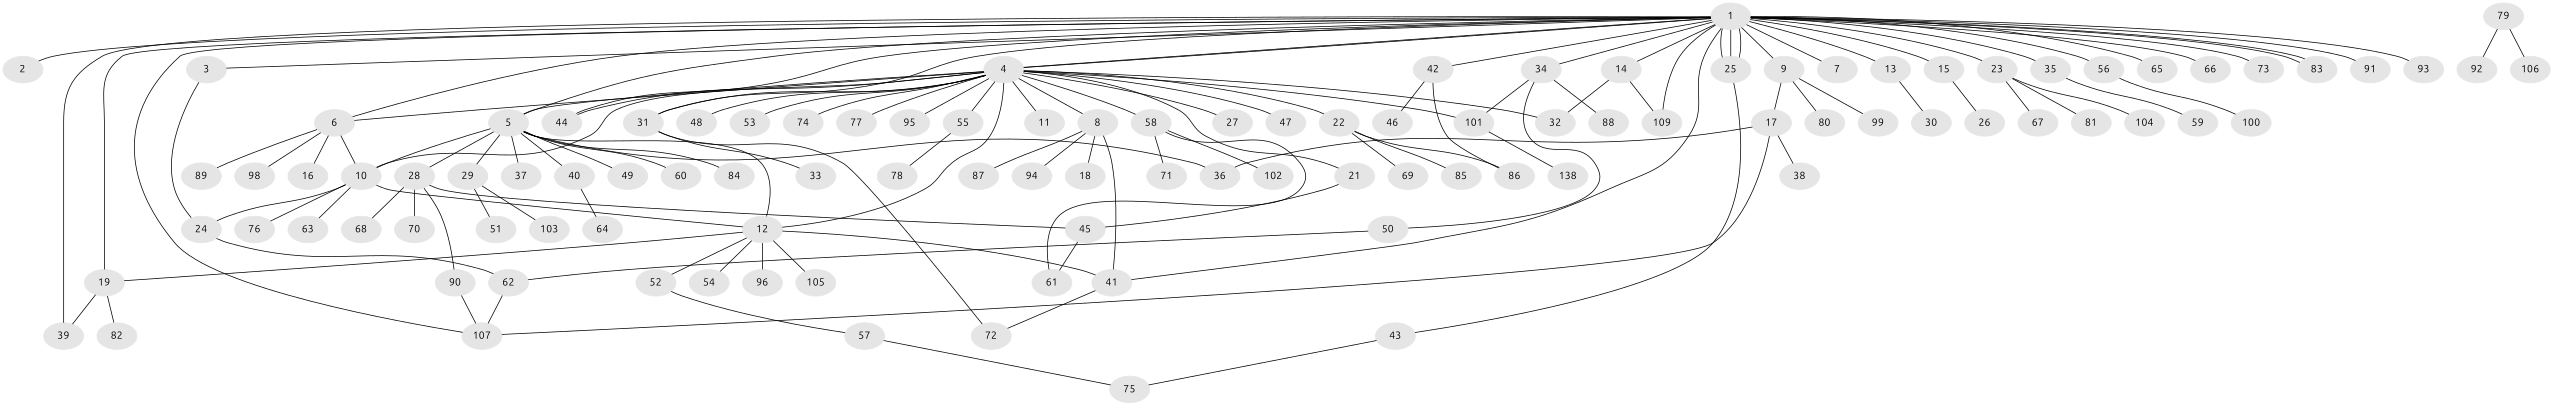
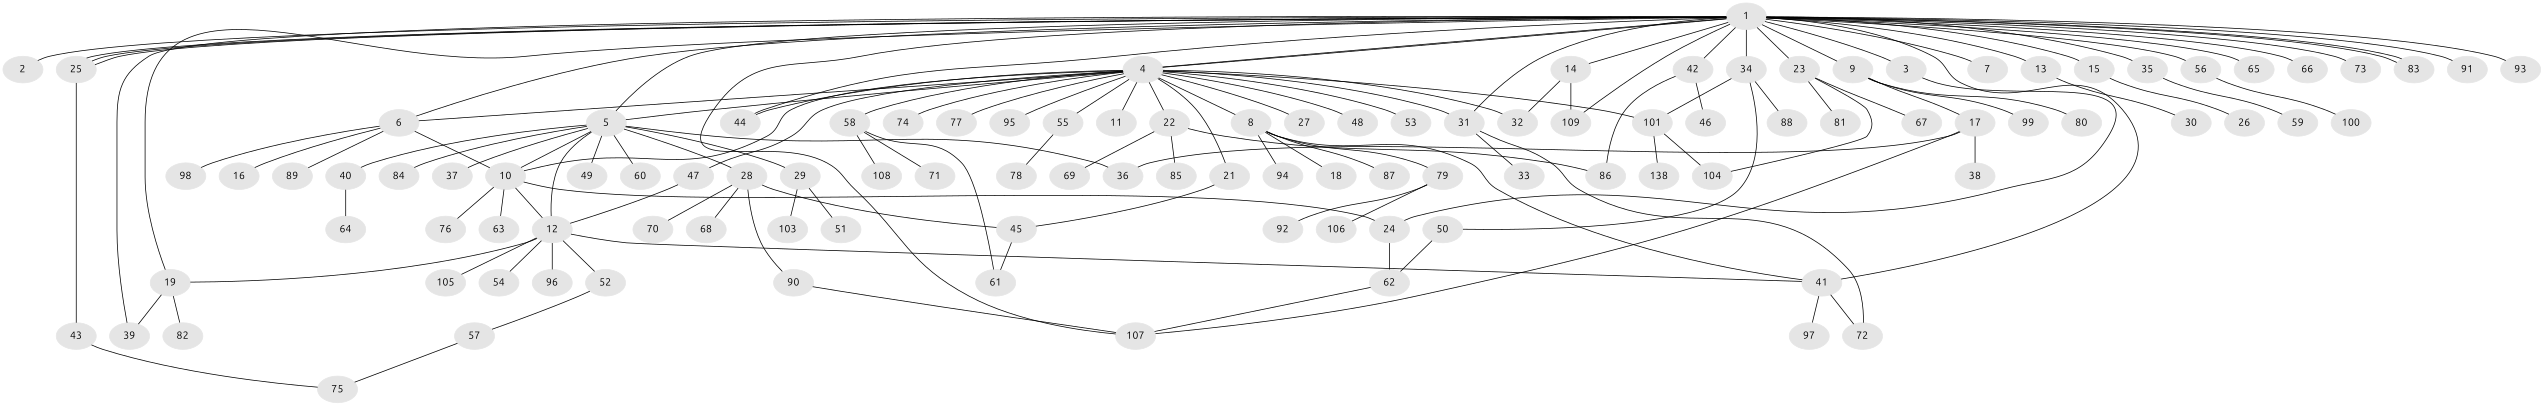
edge "101" -- "104": added
edge "8" -- "79": added
node "102": label "102" -> "108"
edge "4" -- "12": now "47" -- "12"
node "97": added
